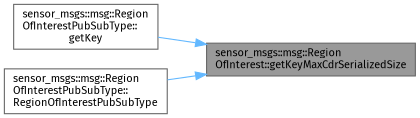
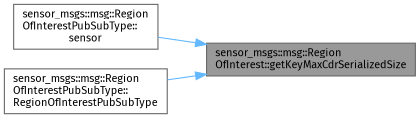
node "sensor_msgs::msg::Region OfInterestPubSubType:: getKey": label "sensor_msgs::msg::Region OfInterestPubSubType:: getKey" -> "sensor_msgs::msg::Region OfInterestPubSubType:: sensor"
